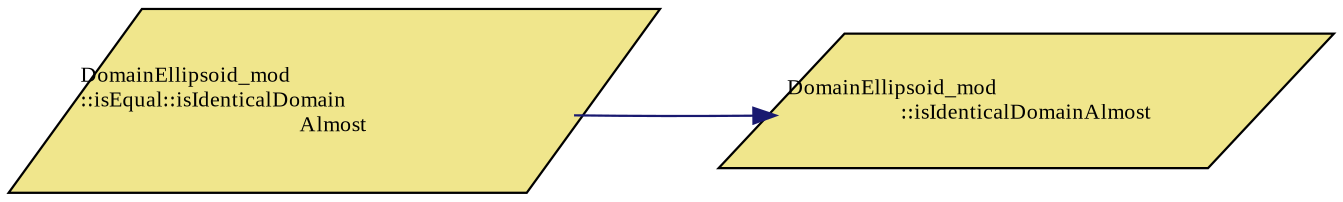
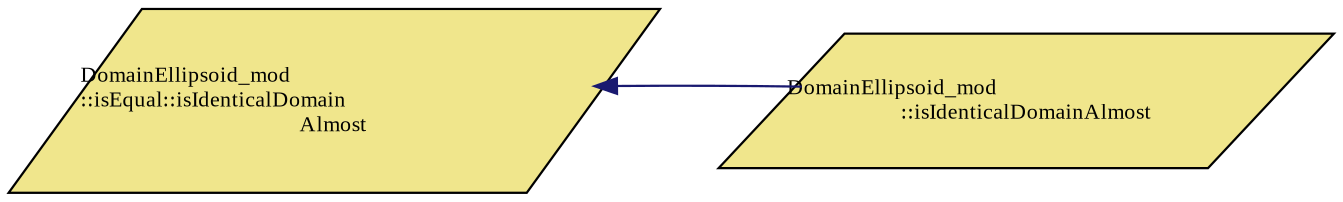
edge "DomainEllipsoid_mod ::isEqual::isIdenticalDomain Almost" -> "DomainEllipsoid_mod ::isIdenticalDomainAlmost": reversed
